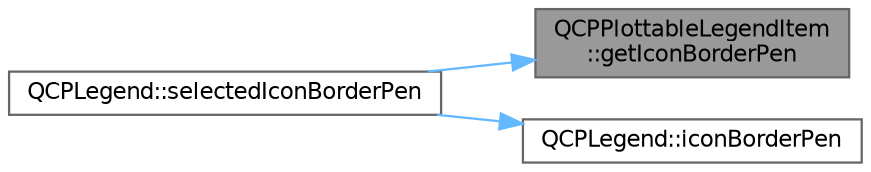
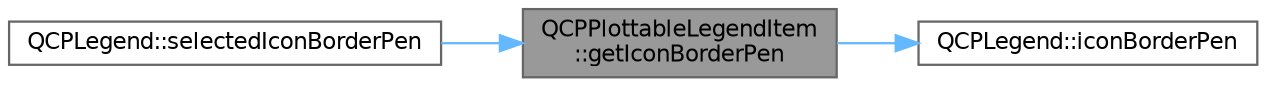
edge "QCPLegend::selectedIconBorderPen" -> "QCPLegend::iconBorderPen": now "QCPPlottableLegendItem ::getIconBorderPen" -> "QCPLegend::iconBorderPen"
